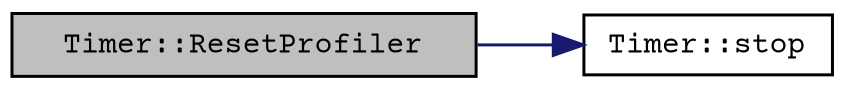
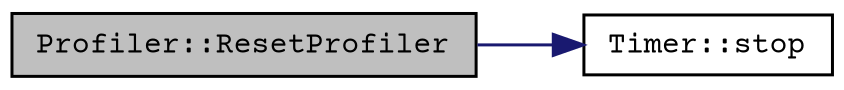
node "Timer::ResetProfiler": label "Timer::ResetProfiler" -> "Profiler::ResetProfiler"
